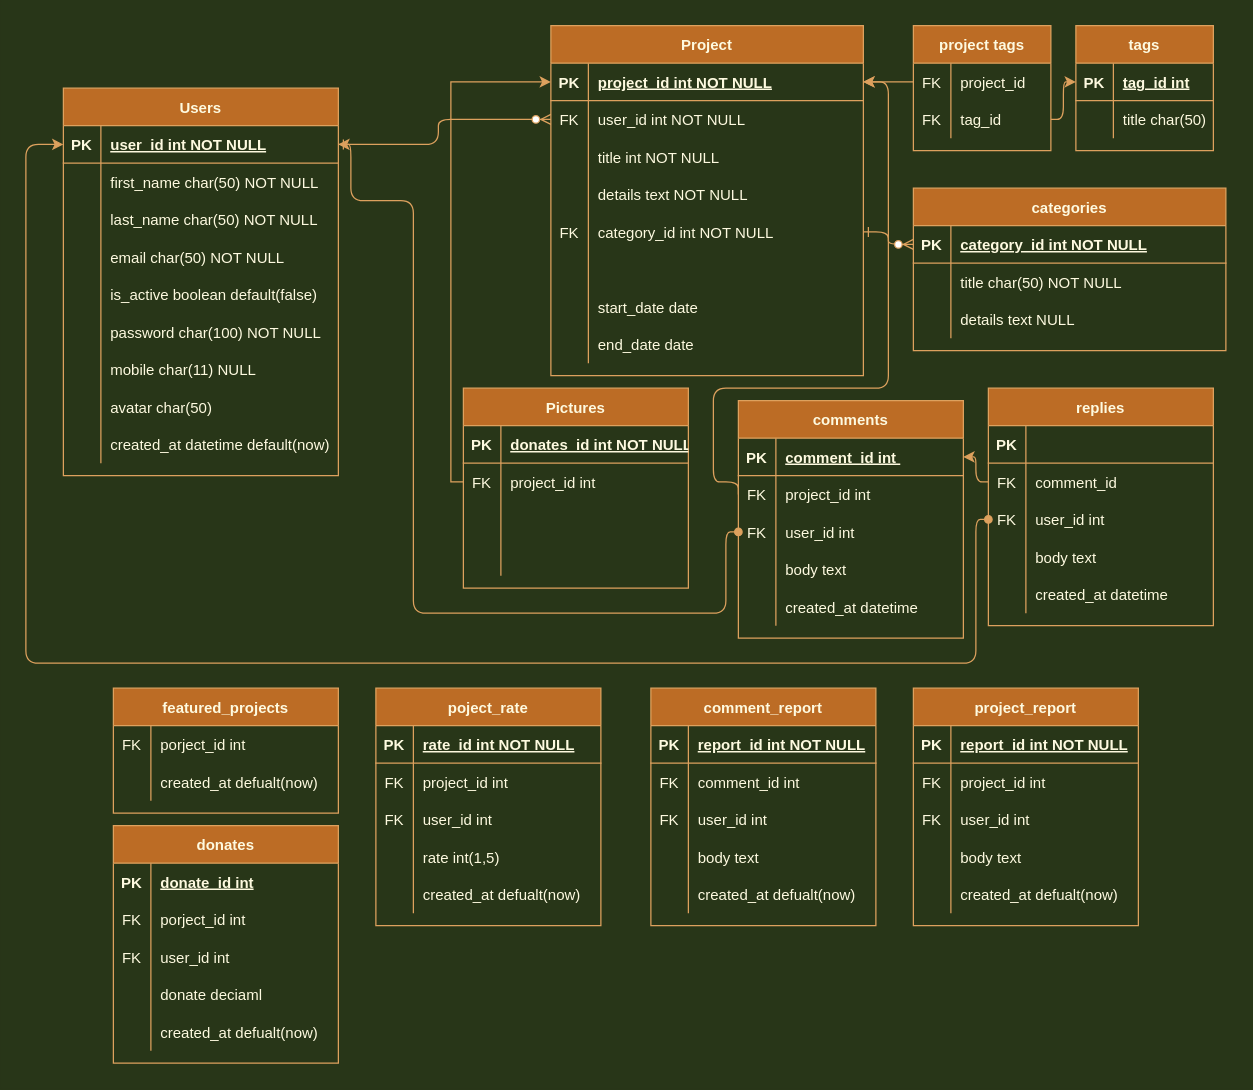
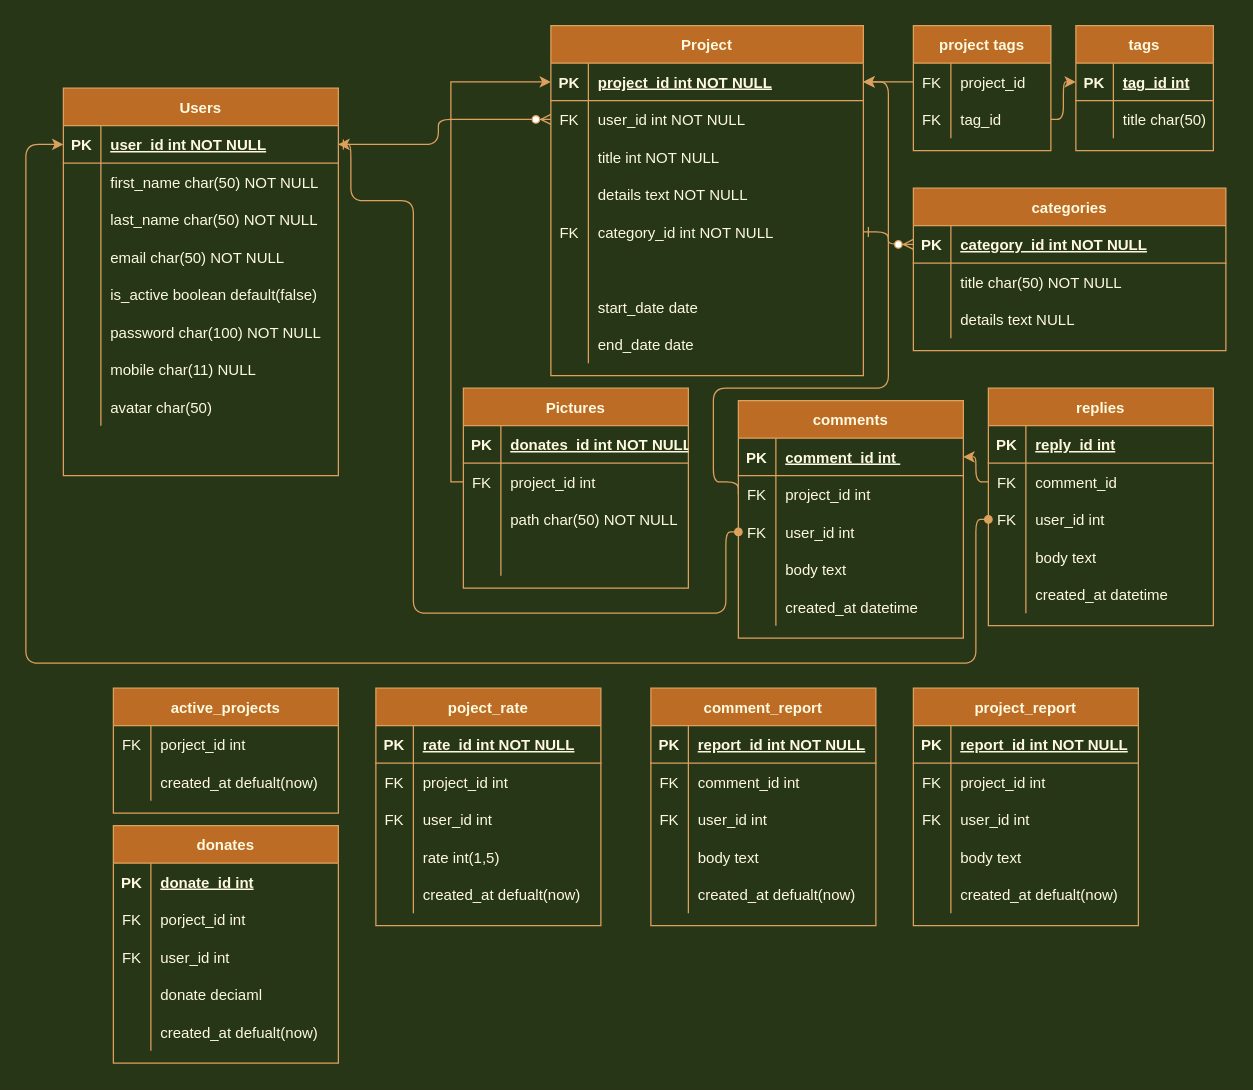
node "created_at datetime default(now)": removed
node "reply_id int": added
node "path char(50) NOT NULL": added
node "featured_projects": label "featured_projects" -> "active_projects"
